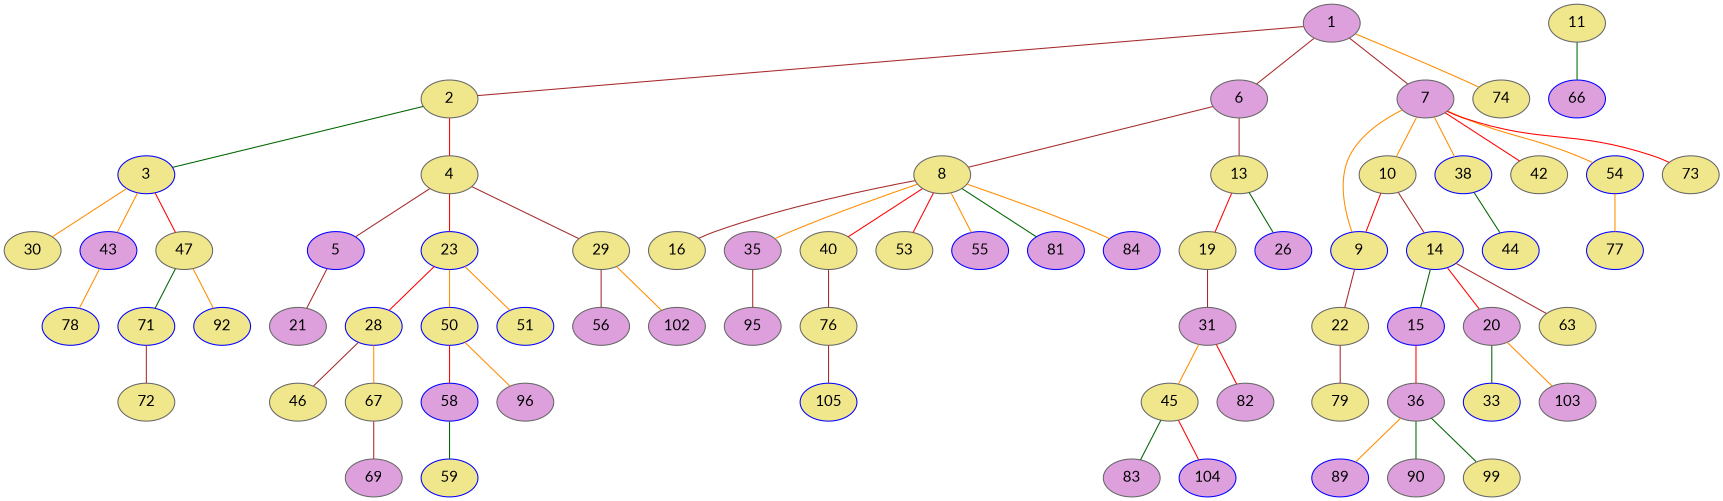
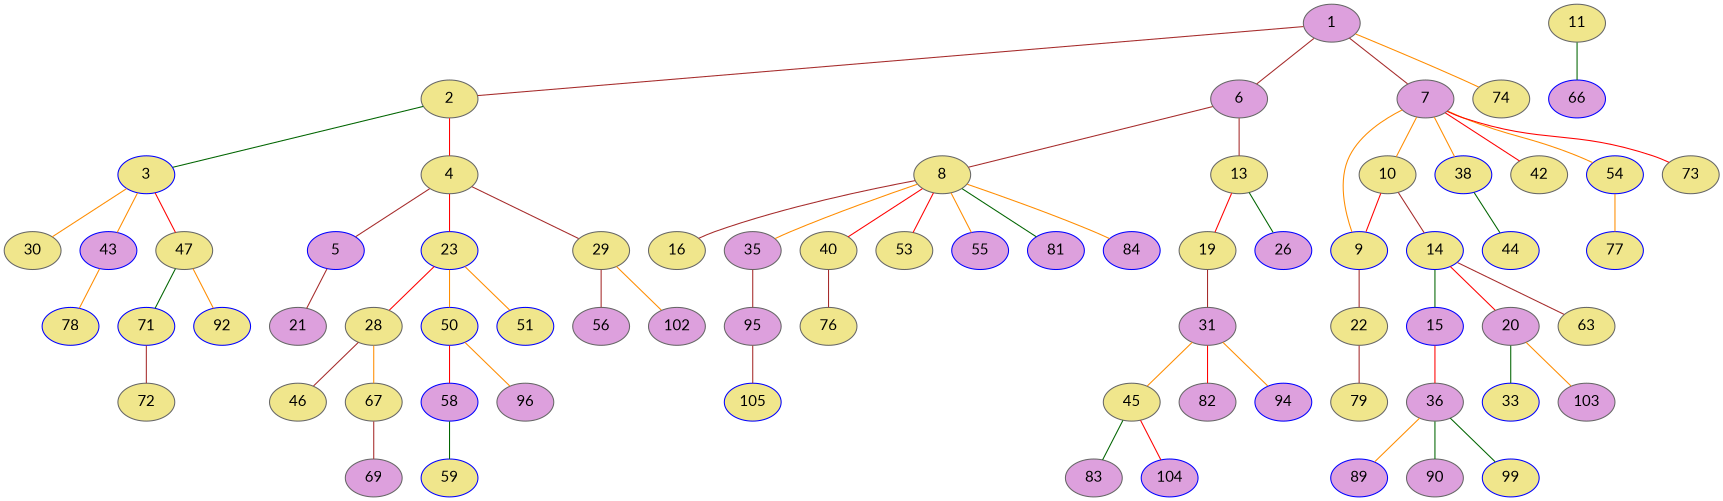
node "28": color blue -> gray40
edge "76" -- "105": now "95" -- "105"
node "94": added
node "99": color gray40 -> blue
